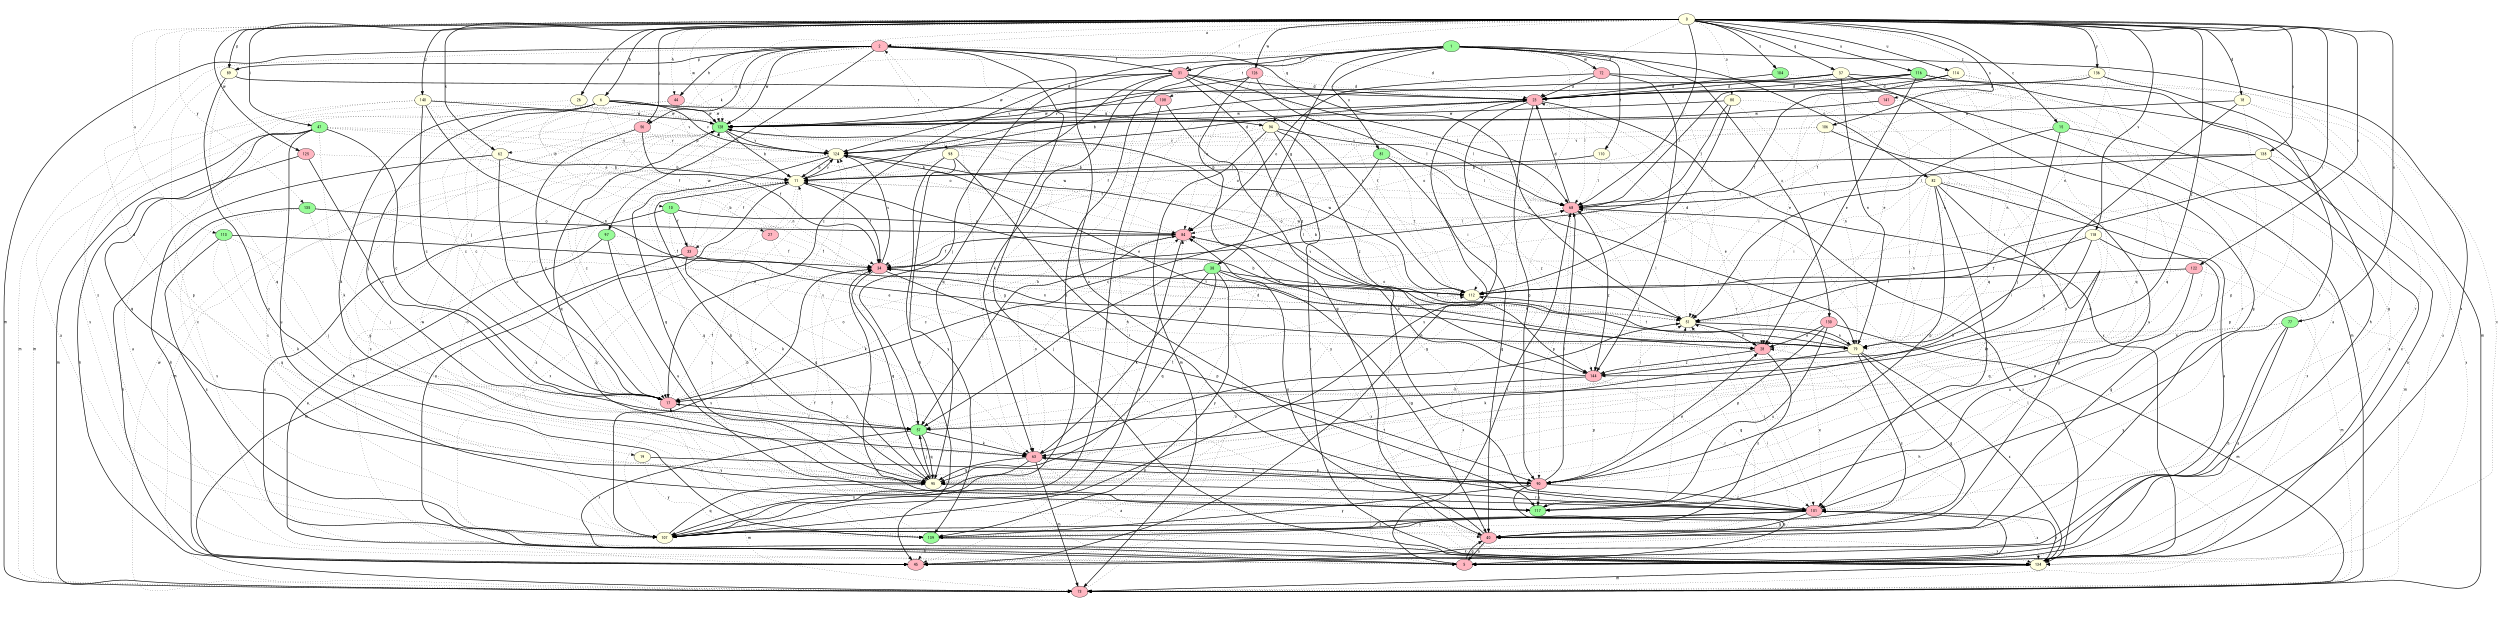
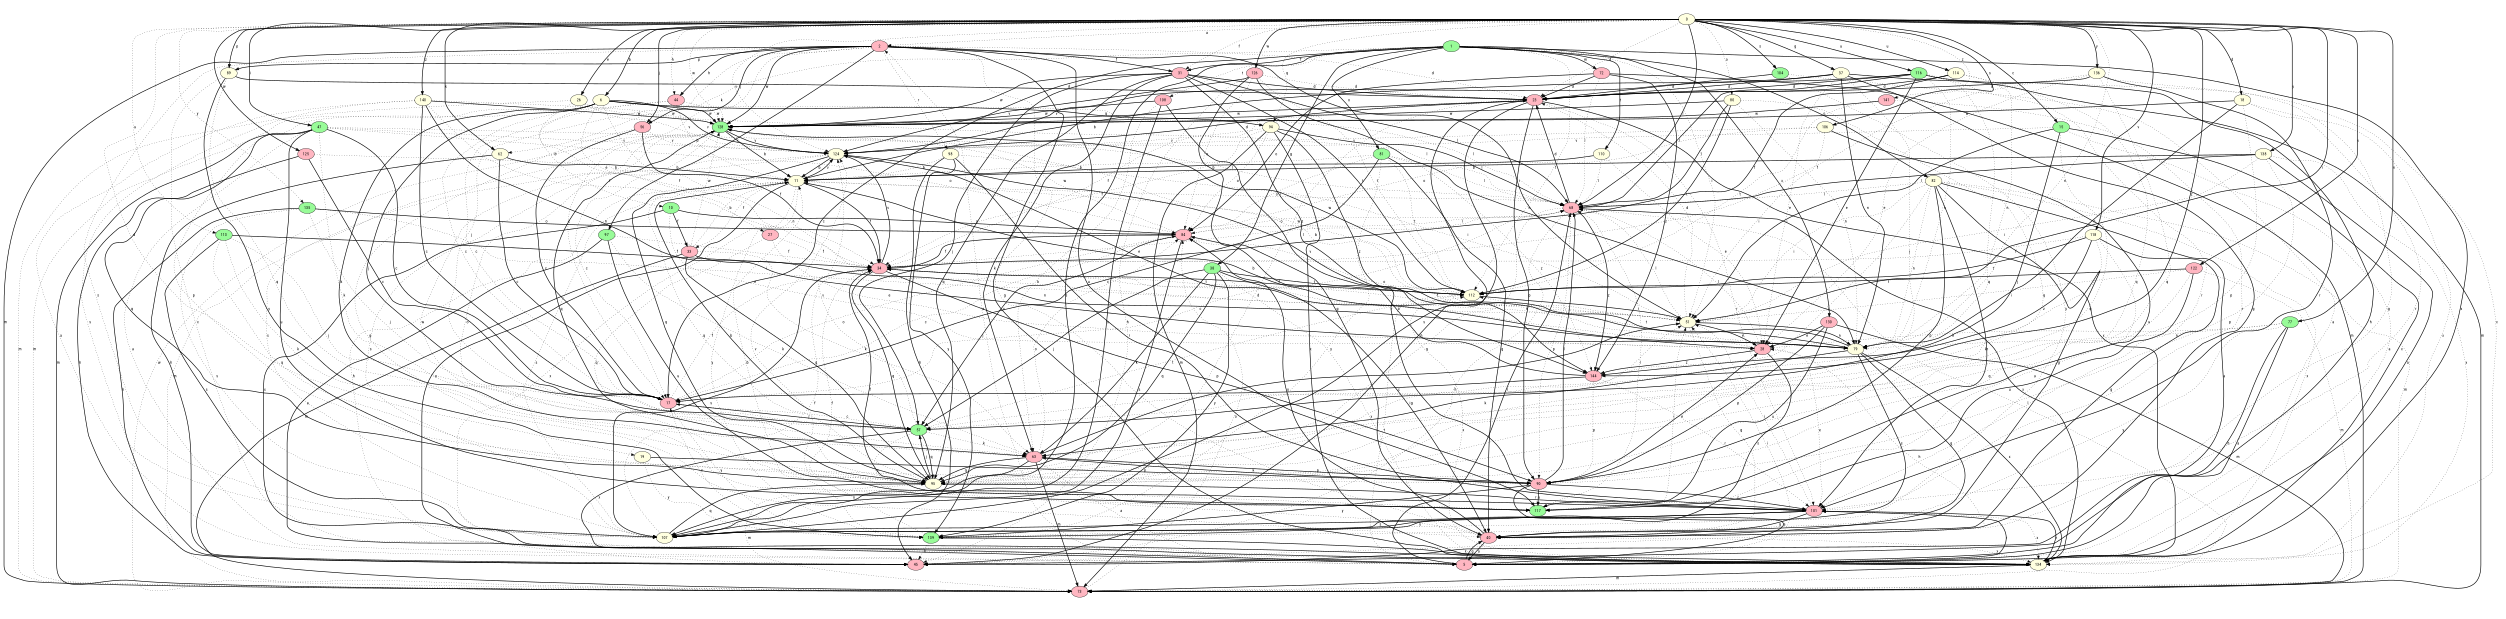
edge "57" -> "63": style bold -> dotted
